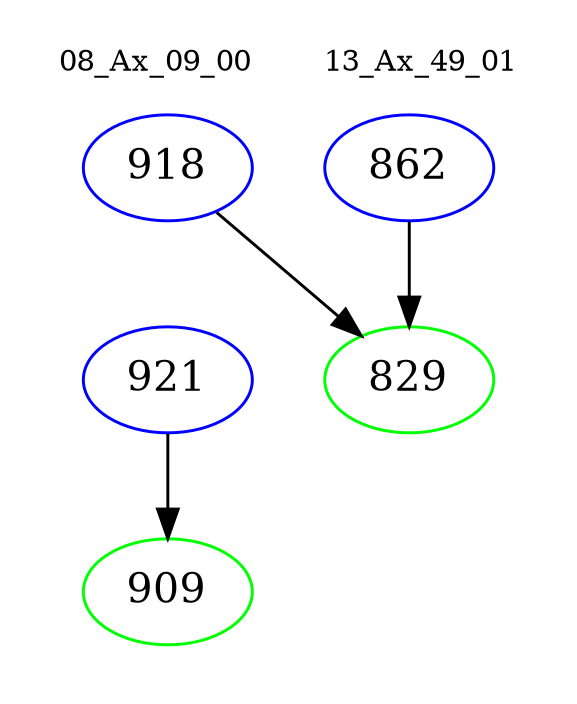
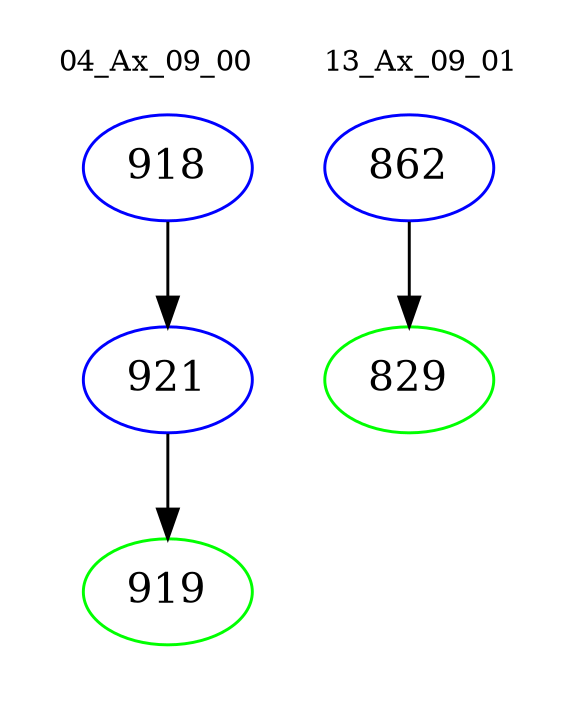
cluster "08_Ax_09_00": label "08_Ax_09_00" -> "04_Ax_09_00"
cluster "13_Ax_49_01": label "13_Ax_49_01" -> "13_Ax_09_01"
edge "918" -> "829": now "918" -> "921"
node "909": label "909" -> "919"
